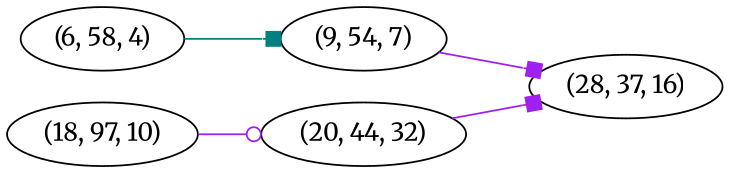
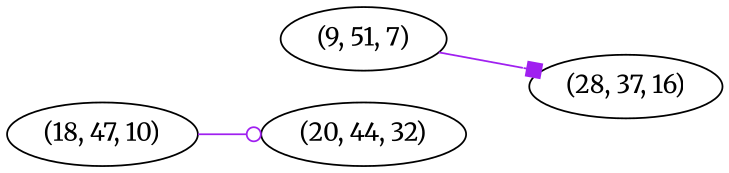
node "(6, 58, 4)": removed
node "(9, 54, 7)": label "(9, 54, 7)" -> "(9, 51, 7)"
edge "(20, 44, 32)" -> "(28, 37, 16)": removed
node "(18, 97, 10)": label "(18, 97, 10)" -> "(18, 47, 10)"
